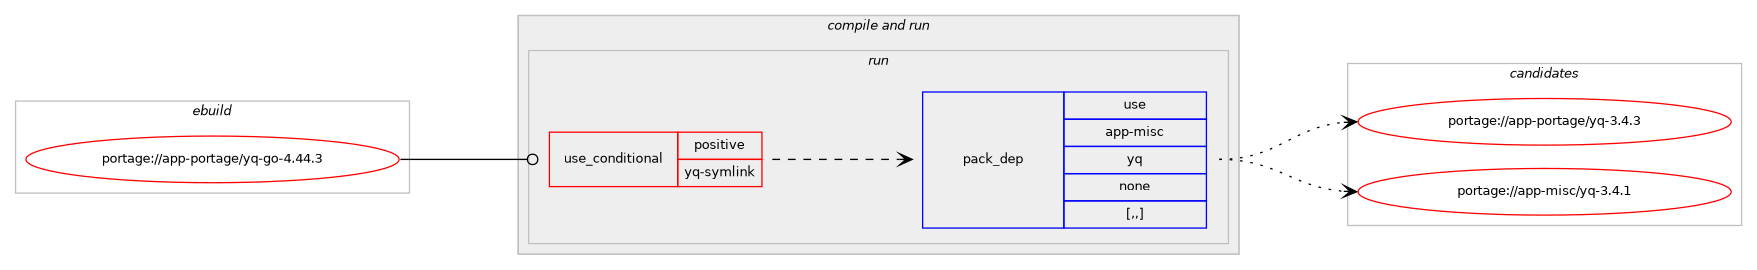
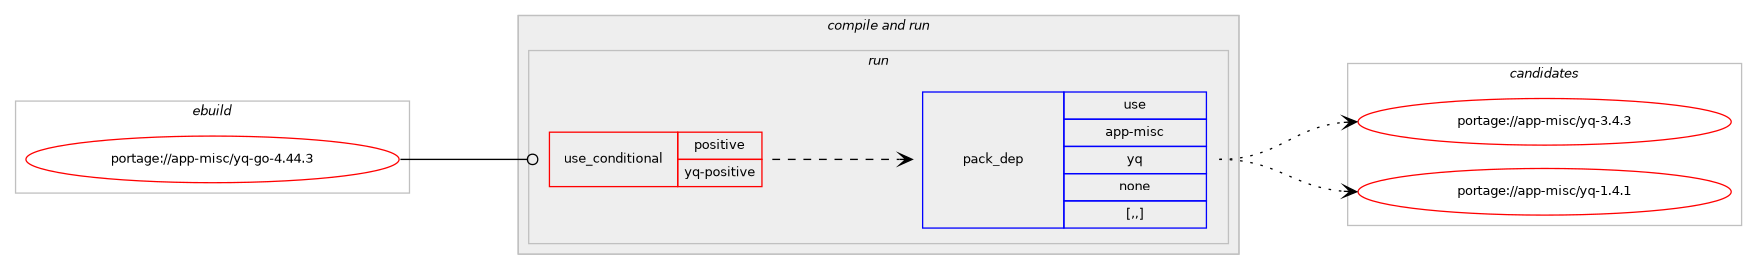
node "portage://app-portage/yq-3.4.3": label "portage://app-portage/yq-3.4.3" -> "portage://app-misc/yq-3.4.3"
node "portage://app-portage/yq-go-4.44.3": label "portage://app-portage/yq-go-4.44.3" -> "portage://app-misc/yq-go-4.44.3"
node "use_conditional": text "yq-symlink" -> "yq-positive"
node "portage://app-misc/yq-3.4.1": label "portage://app-misc/yq-3.4.1" -> "portage://app-misc/yq-1.4.1"
